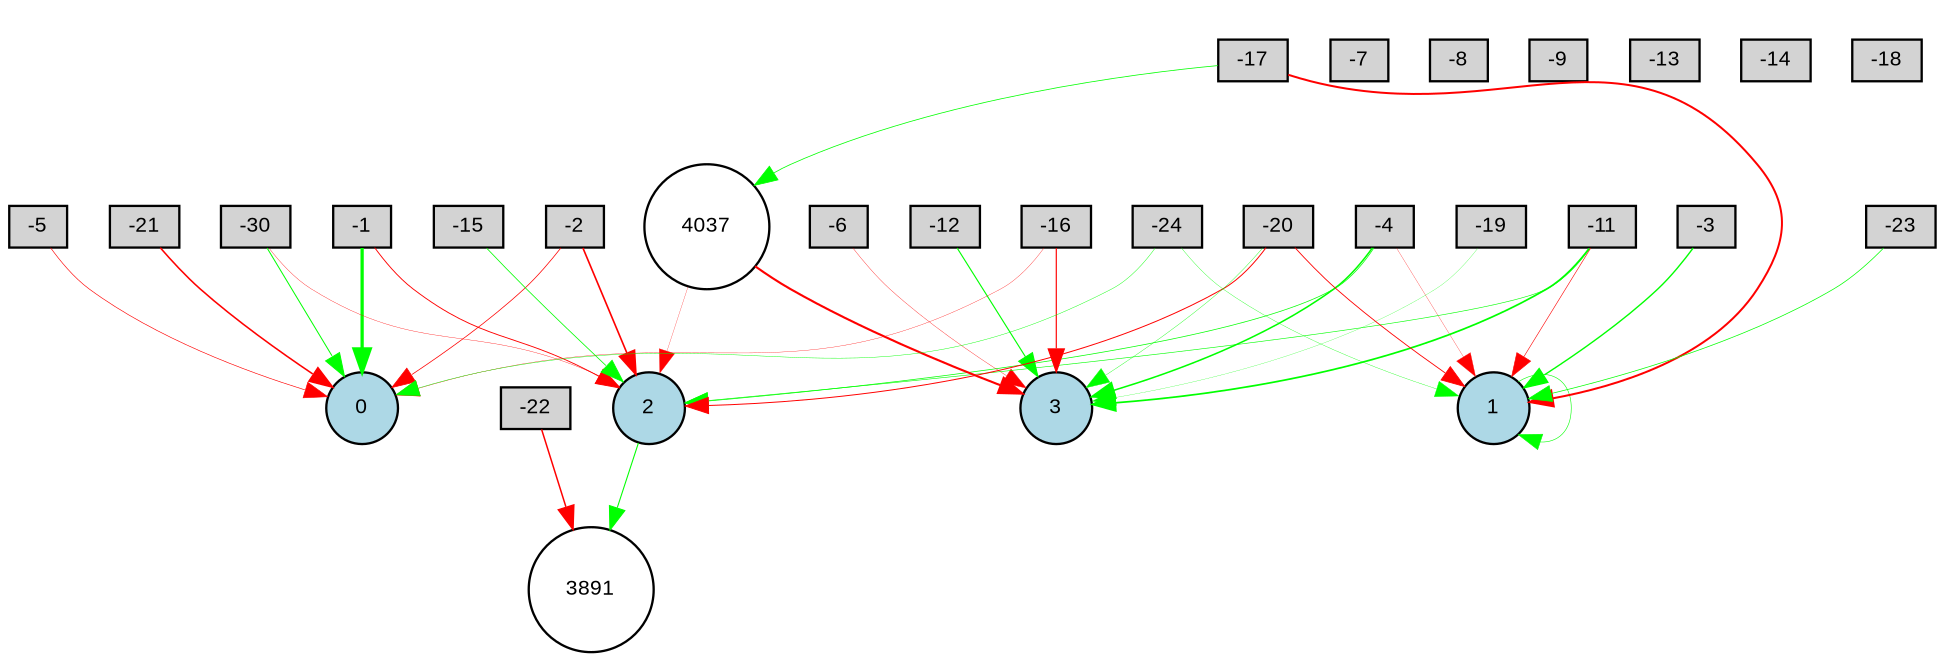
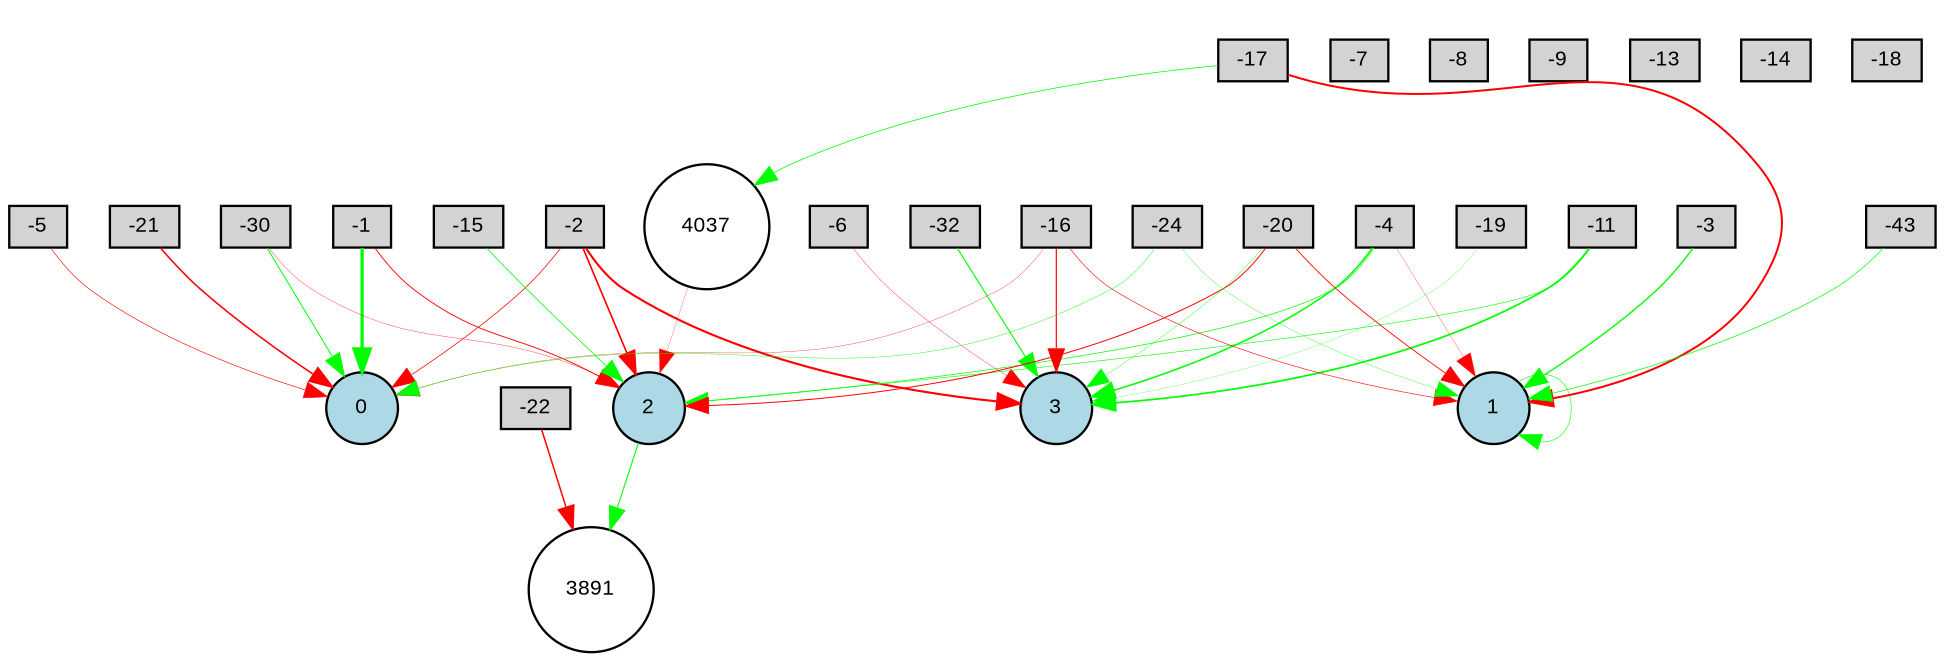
node "-12": label "-12" -> "-32"
node "-23": label "-23" -> "-43"
edge "-11" -> "1": now "-16" -> "1"
edge "4037" -> "3": now "-2" -> "3"
